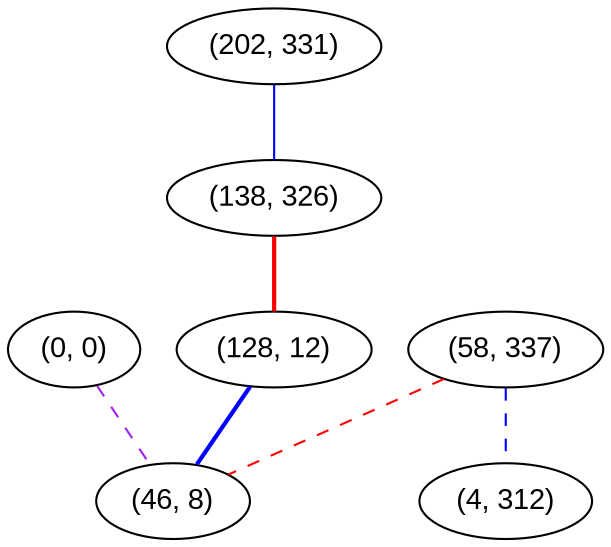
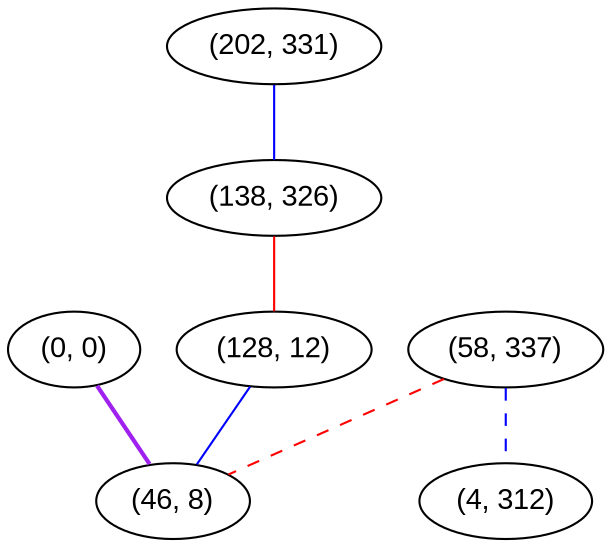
edge "(138, 326)" -- "(128, 12)": style bold -> solid
edge "(0, 0)" -- "(46, 8)": style dashed -> bold
edge "(128, 12)" -- "(46, 8)": style bold -> solid
